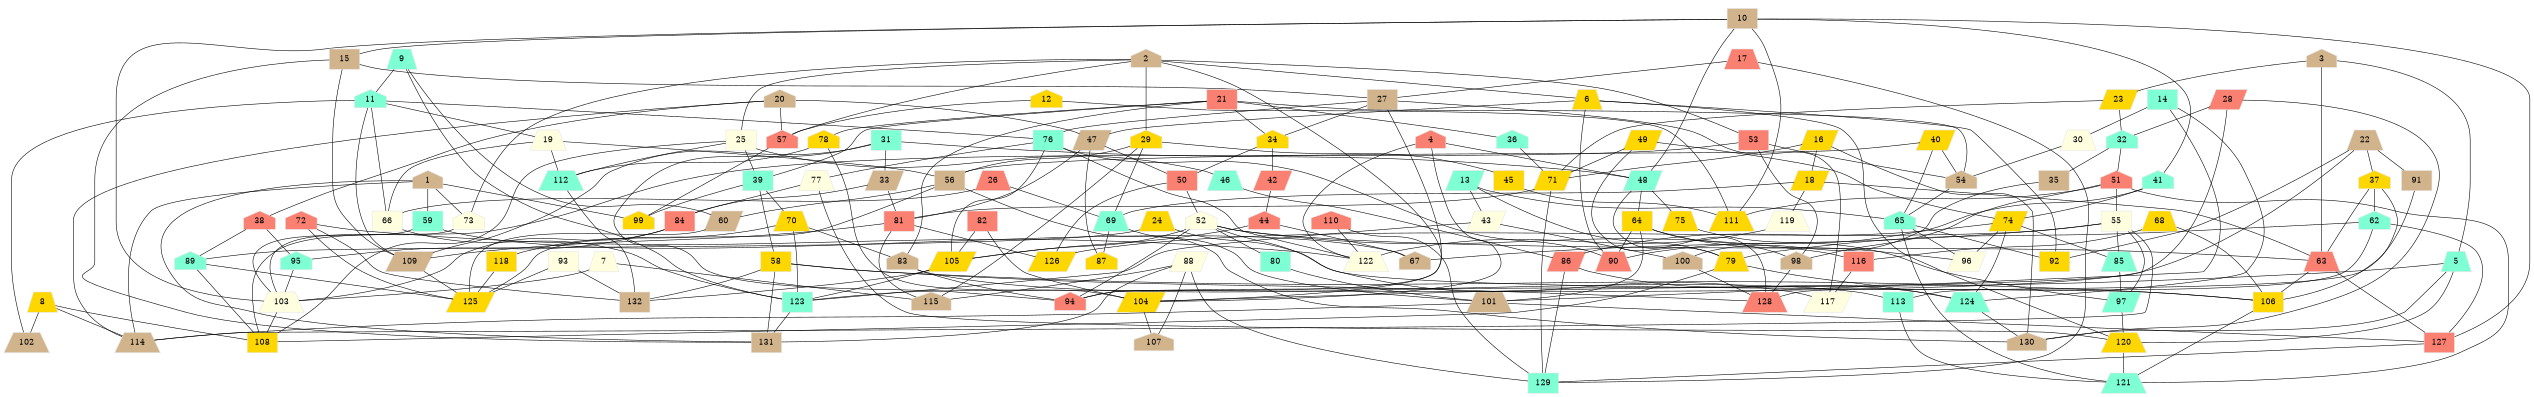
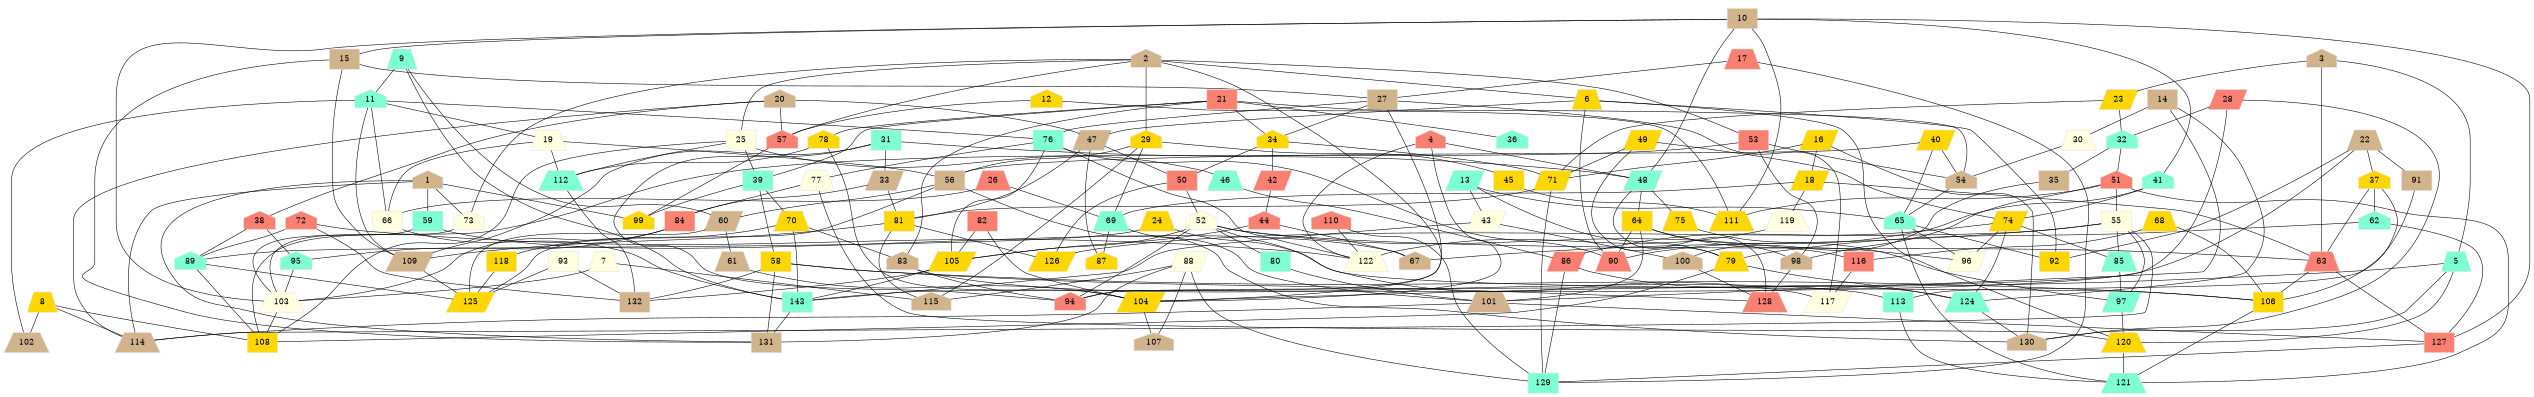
node "14": fillcolor aquamarine -> tan
edge "36" -- "71": now "34" -- "71"
node "81": fillcolor salmon -> gold
node "61": added
edge "72" -- "125": now "72" -- "89"
edge "62" -- "128": removed
node "123": label "123" -> "143"
